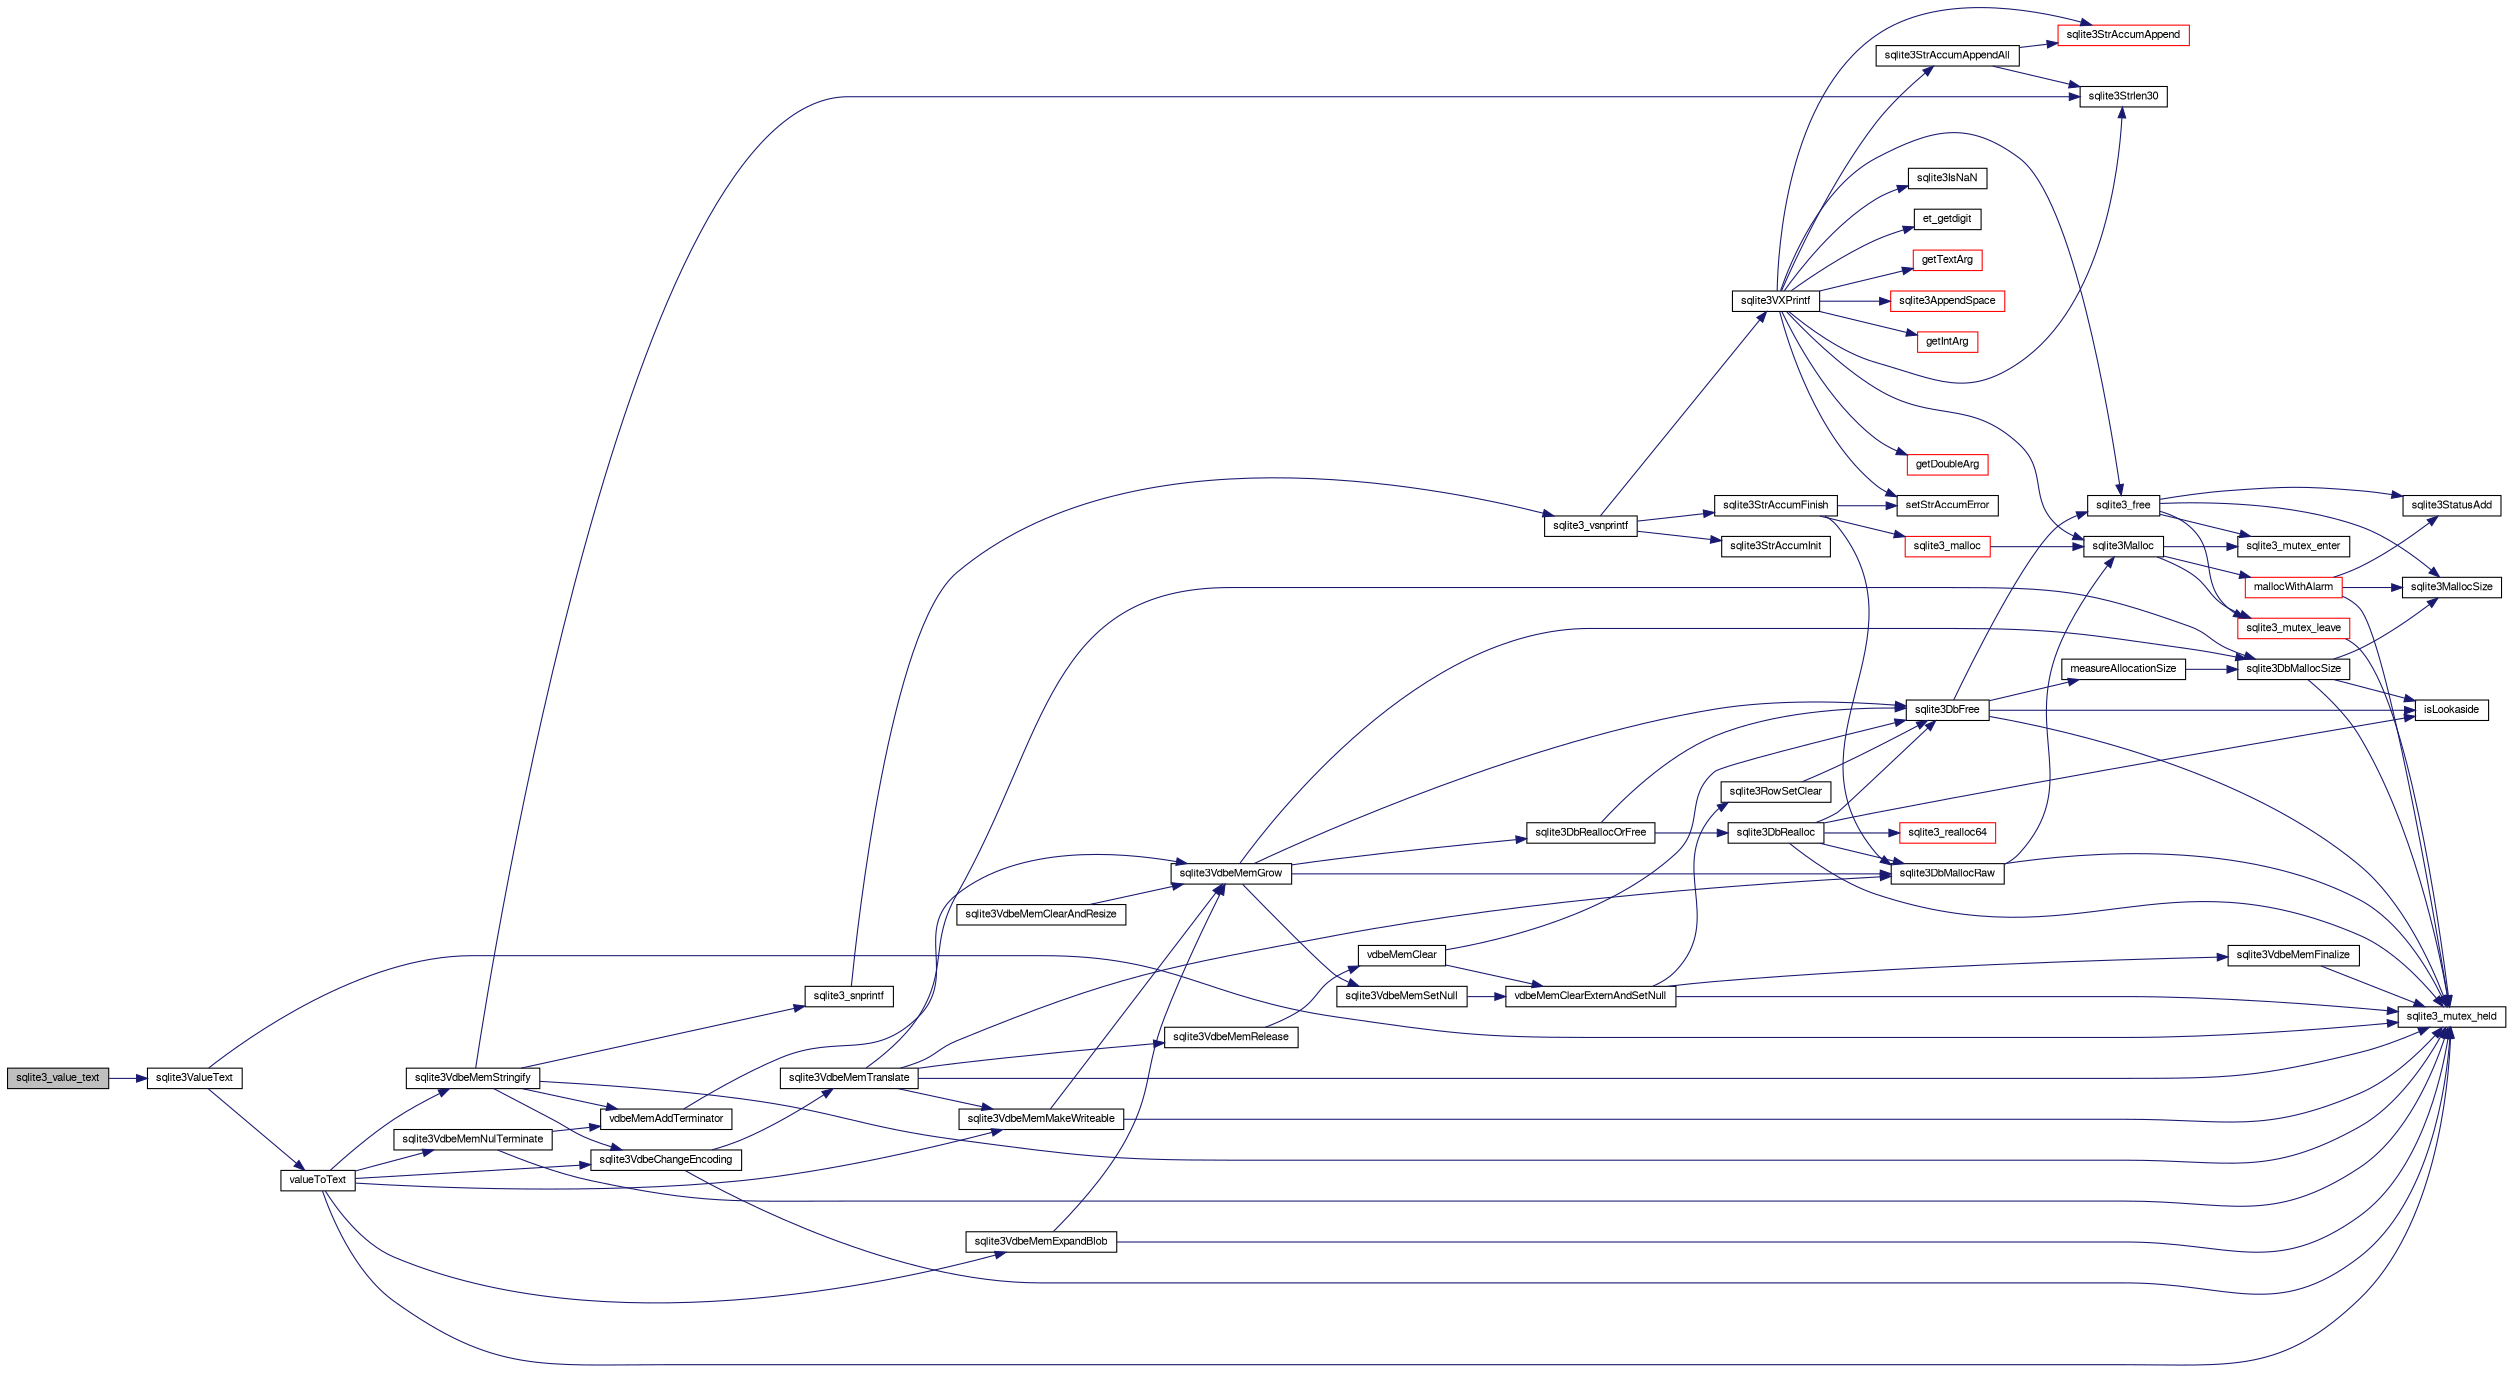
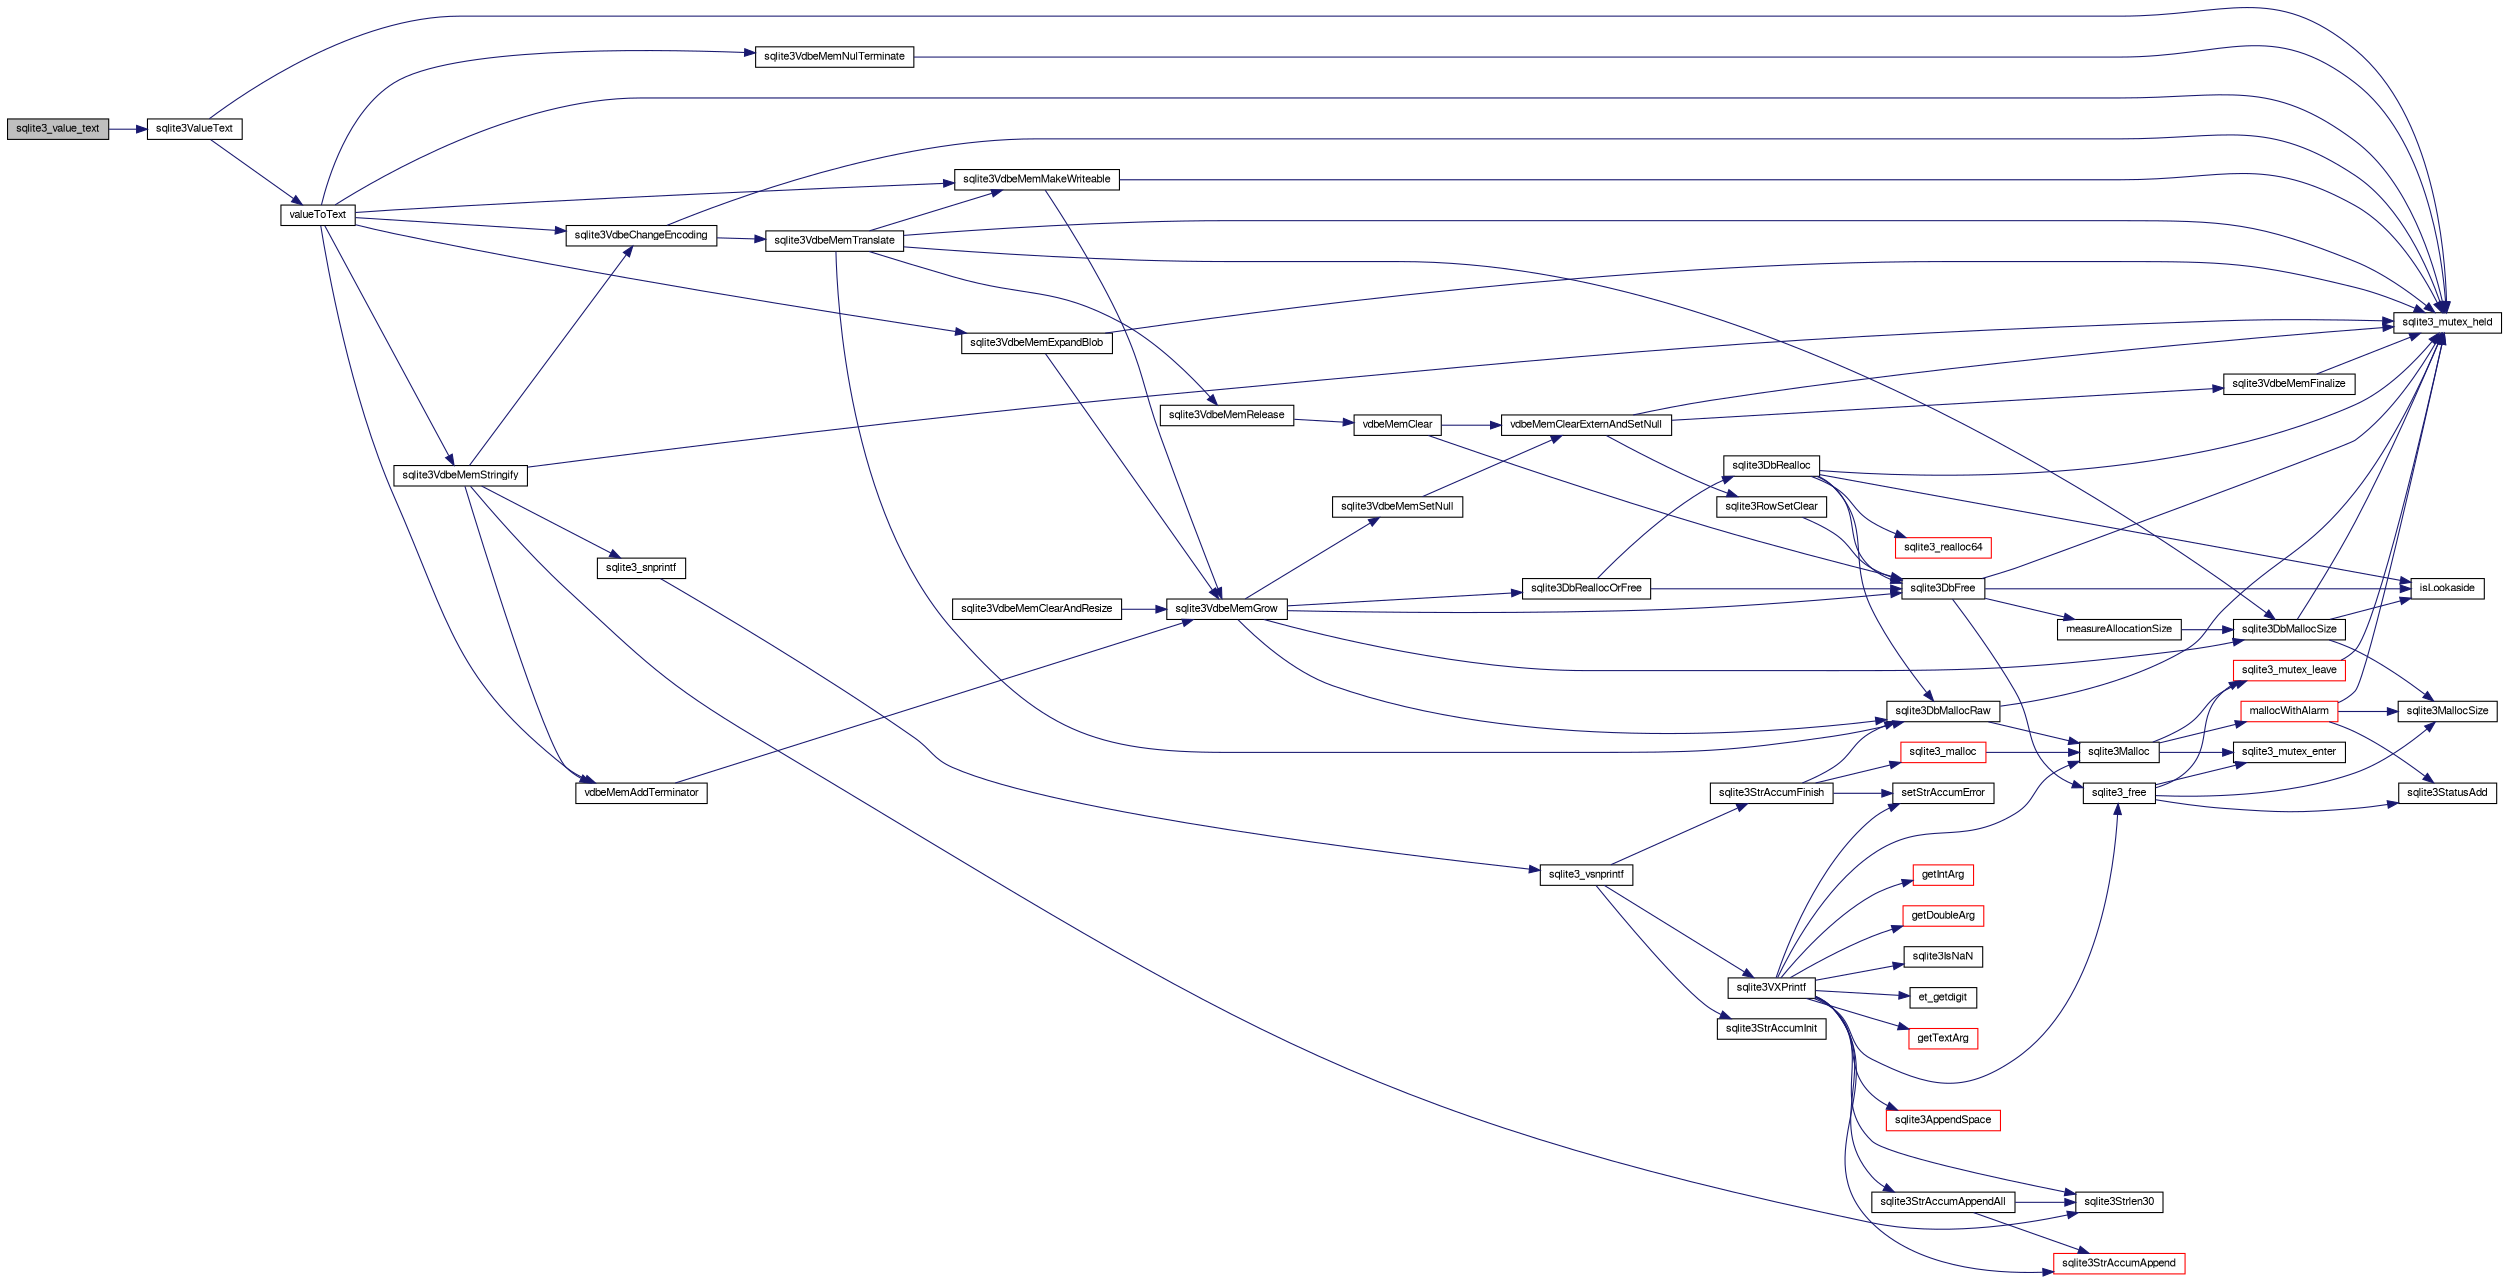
edge "sqlite3VdbeMemNulTerminate" -> "vdbeMemAddTerminator": now "valueToText" -> "vdbeMemAddTerminator"
